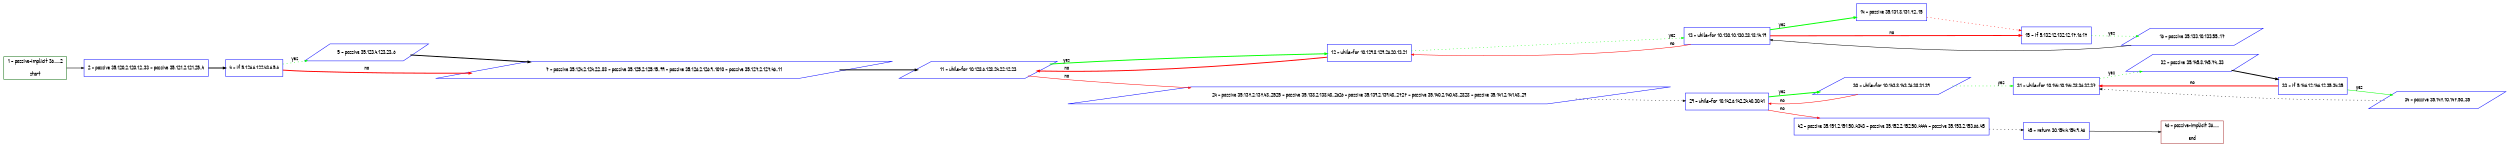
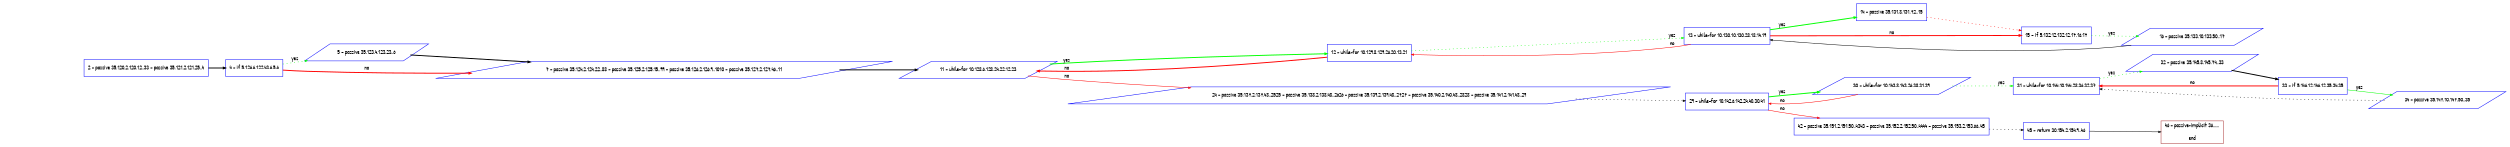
node "16 - passive 35,133,10,133,55,,17": label "16 - passive 35,133,10,133,55,,17" -> "16 - passive 35,133,10,133,50,,17"
node "1 - passive-implicit 36,,,,,,2 start": removed
node "45 - return 30,154,4,154,9,,46": label "45 - return 30,154,4,154,9,,46" -> "45 - return 30,154,2,154,9,,46"
